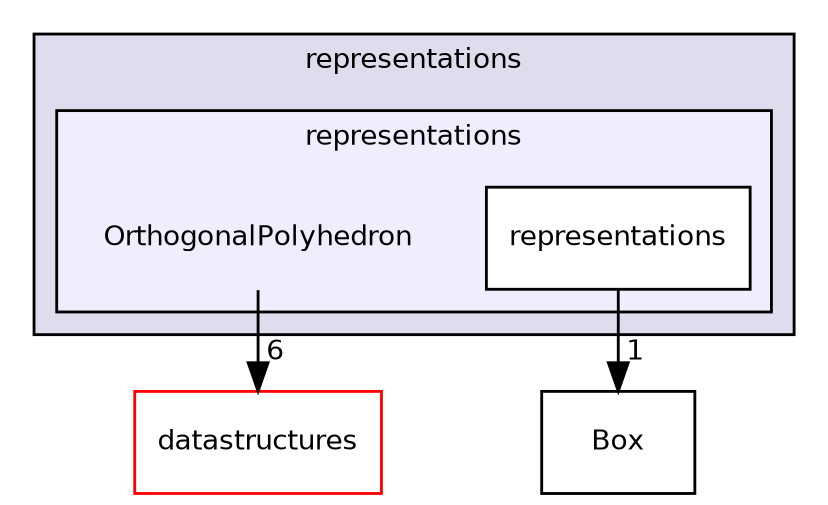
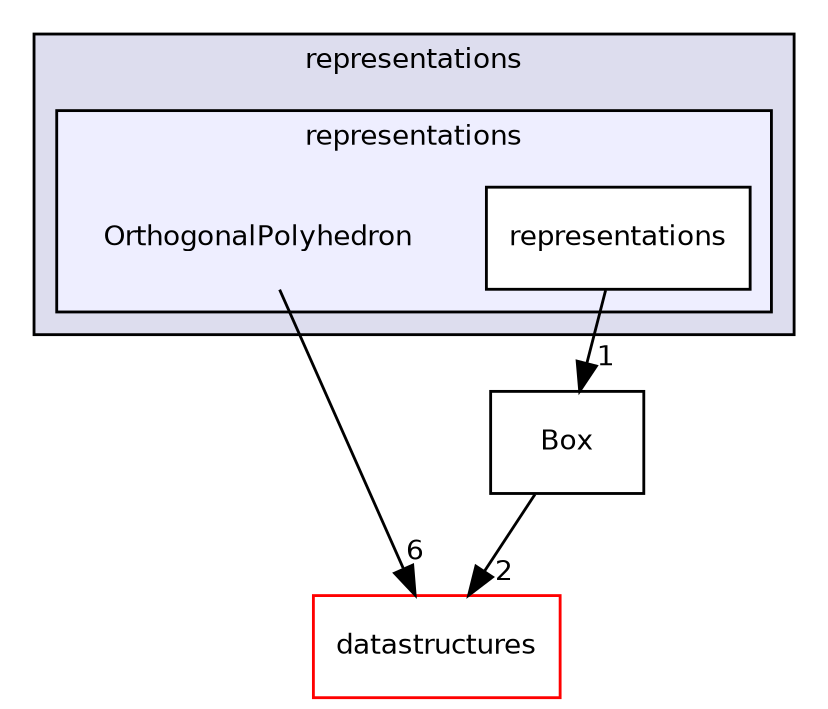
edge "Box" -> "datastructures": added
